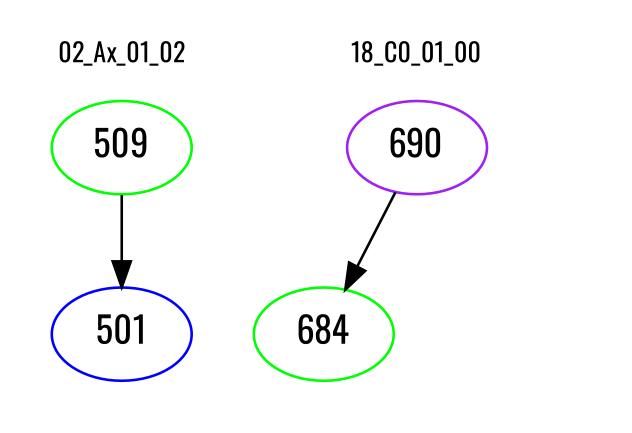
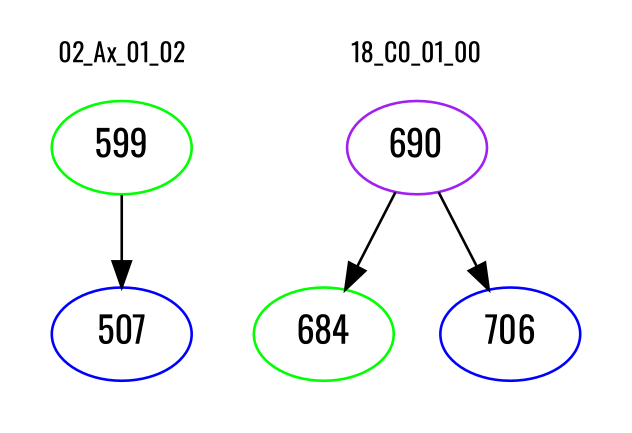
node "509": label "509" -> "599"
node "501": label "501" -> "507"
node "706": added
